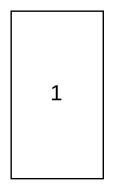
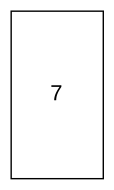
node "1": label "1" -> "7"
